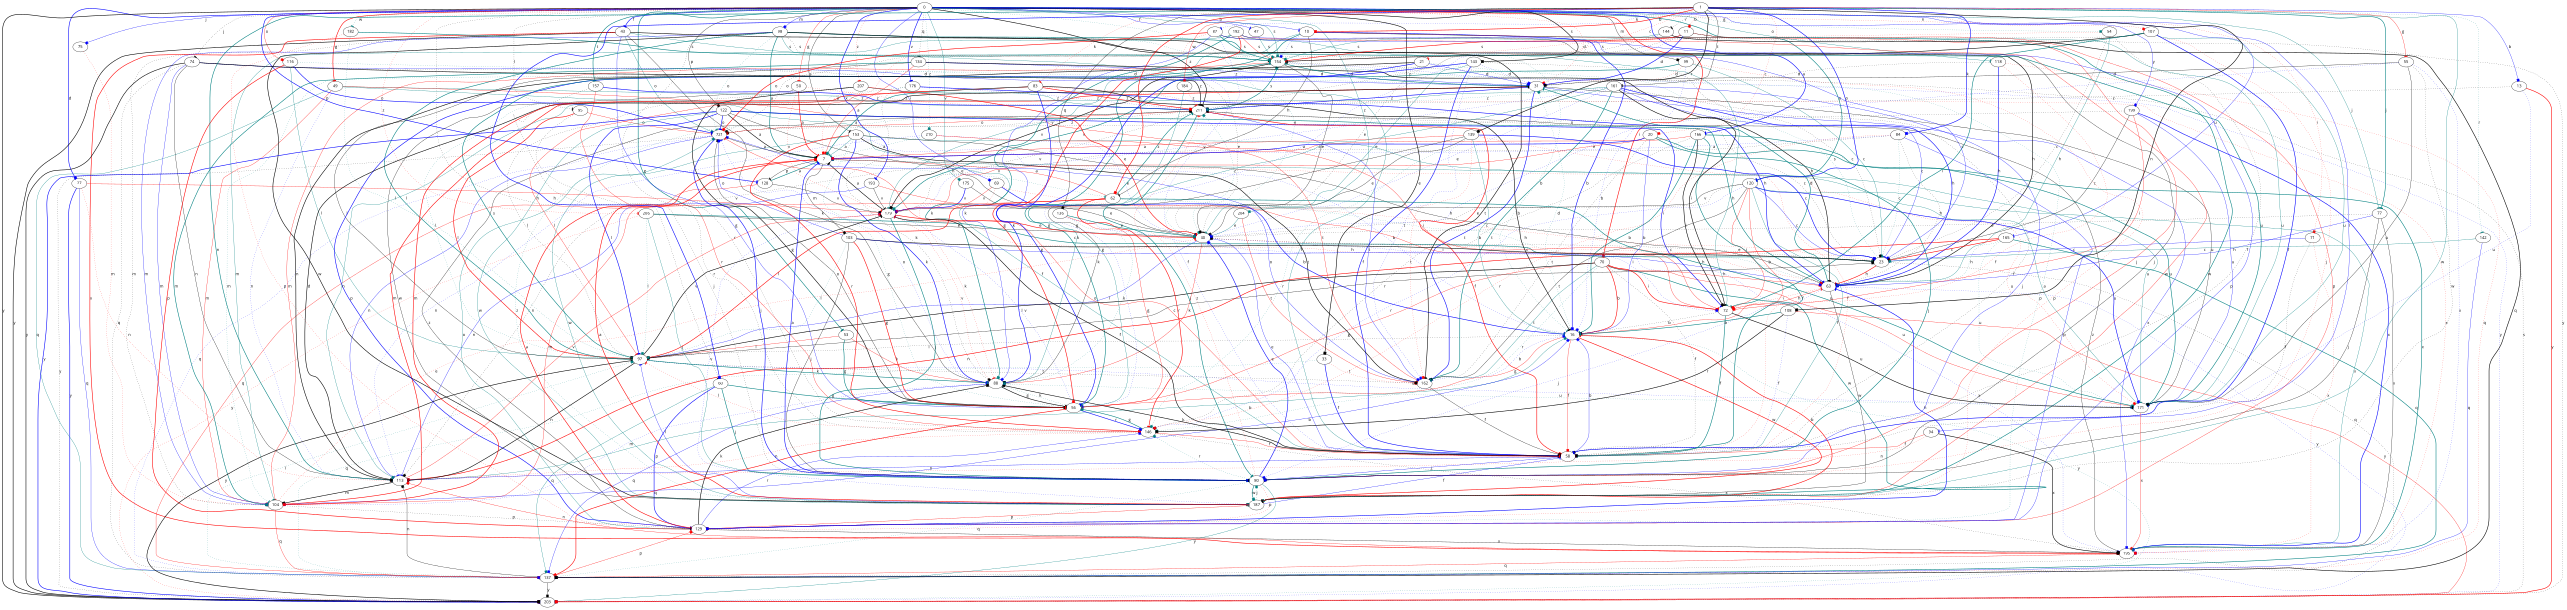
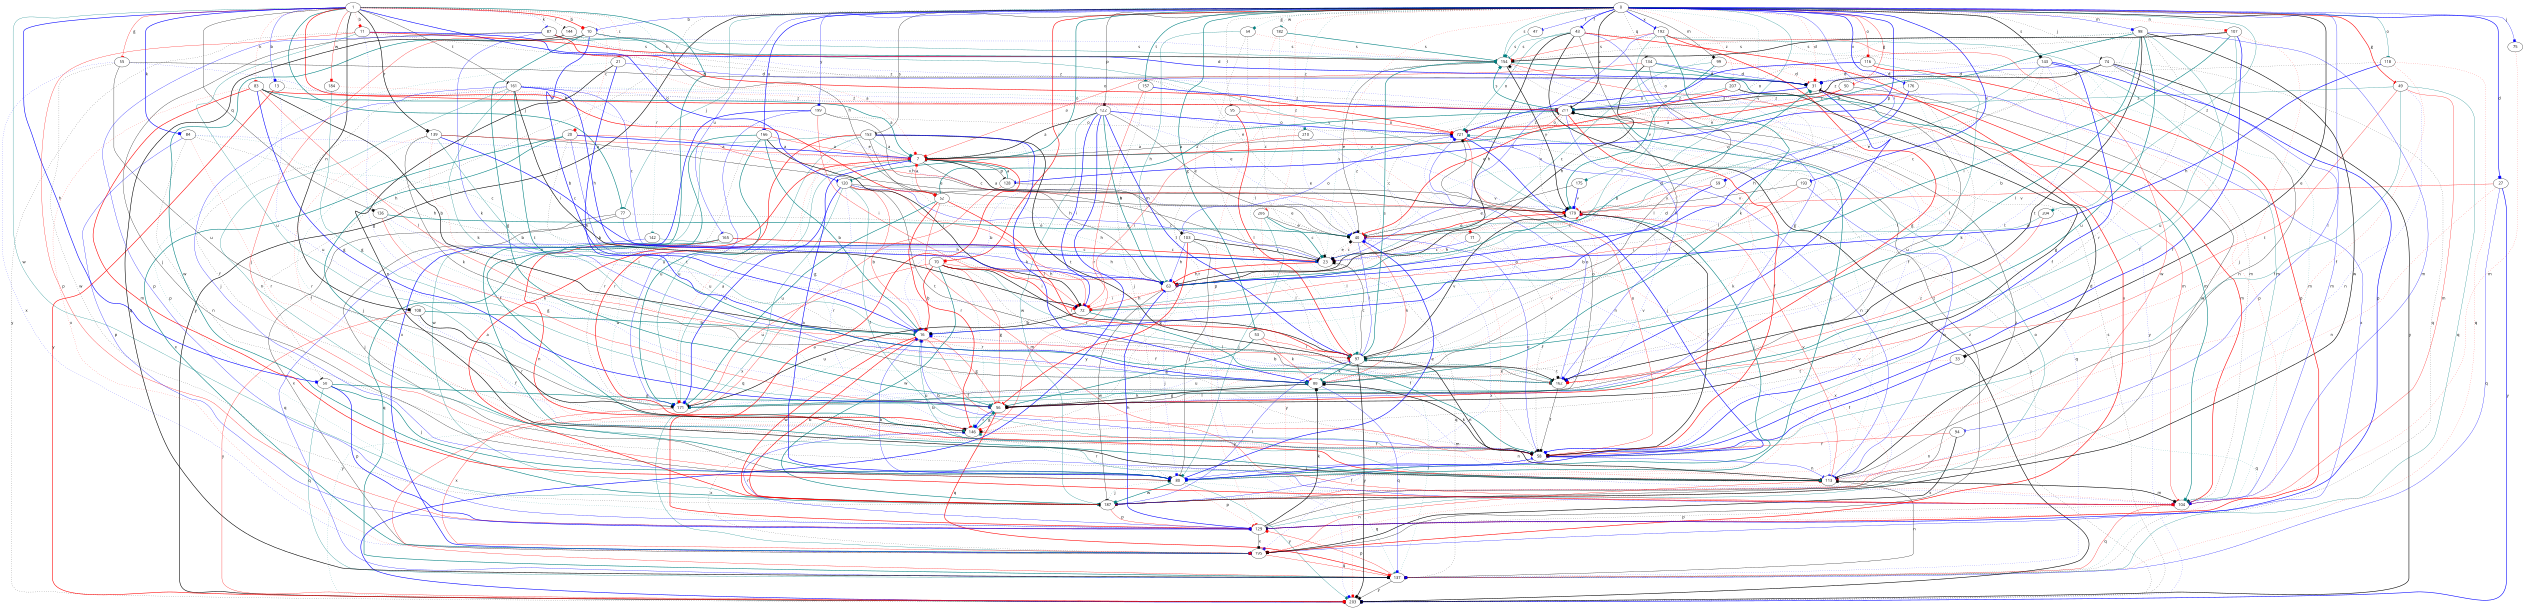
edge "0" -> "192": added, label "x"
